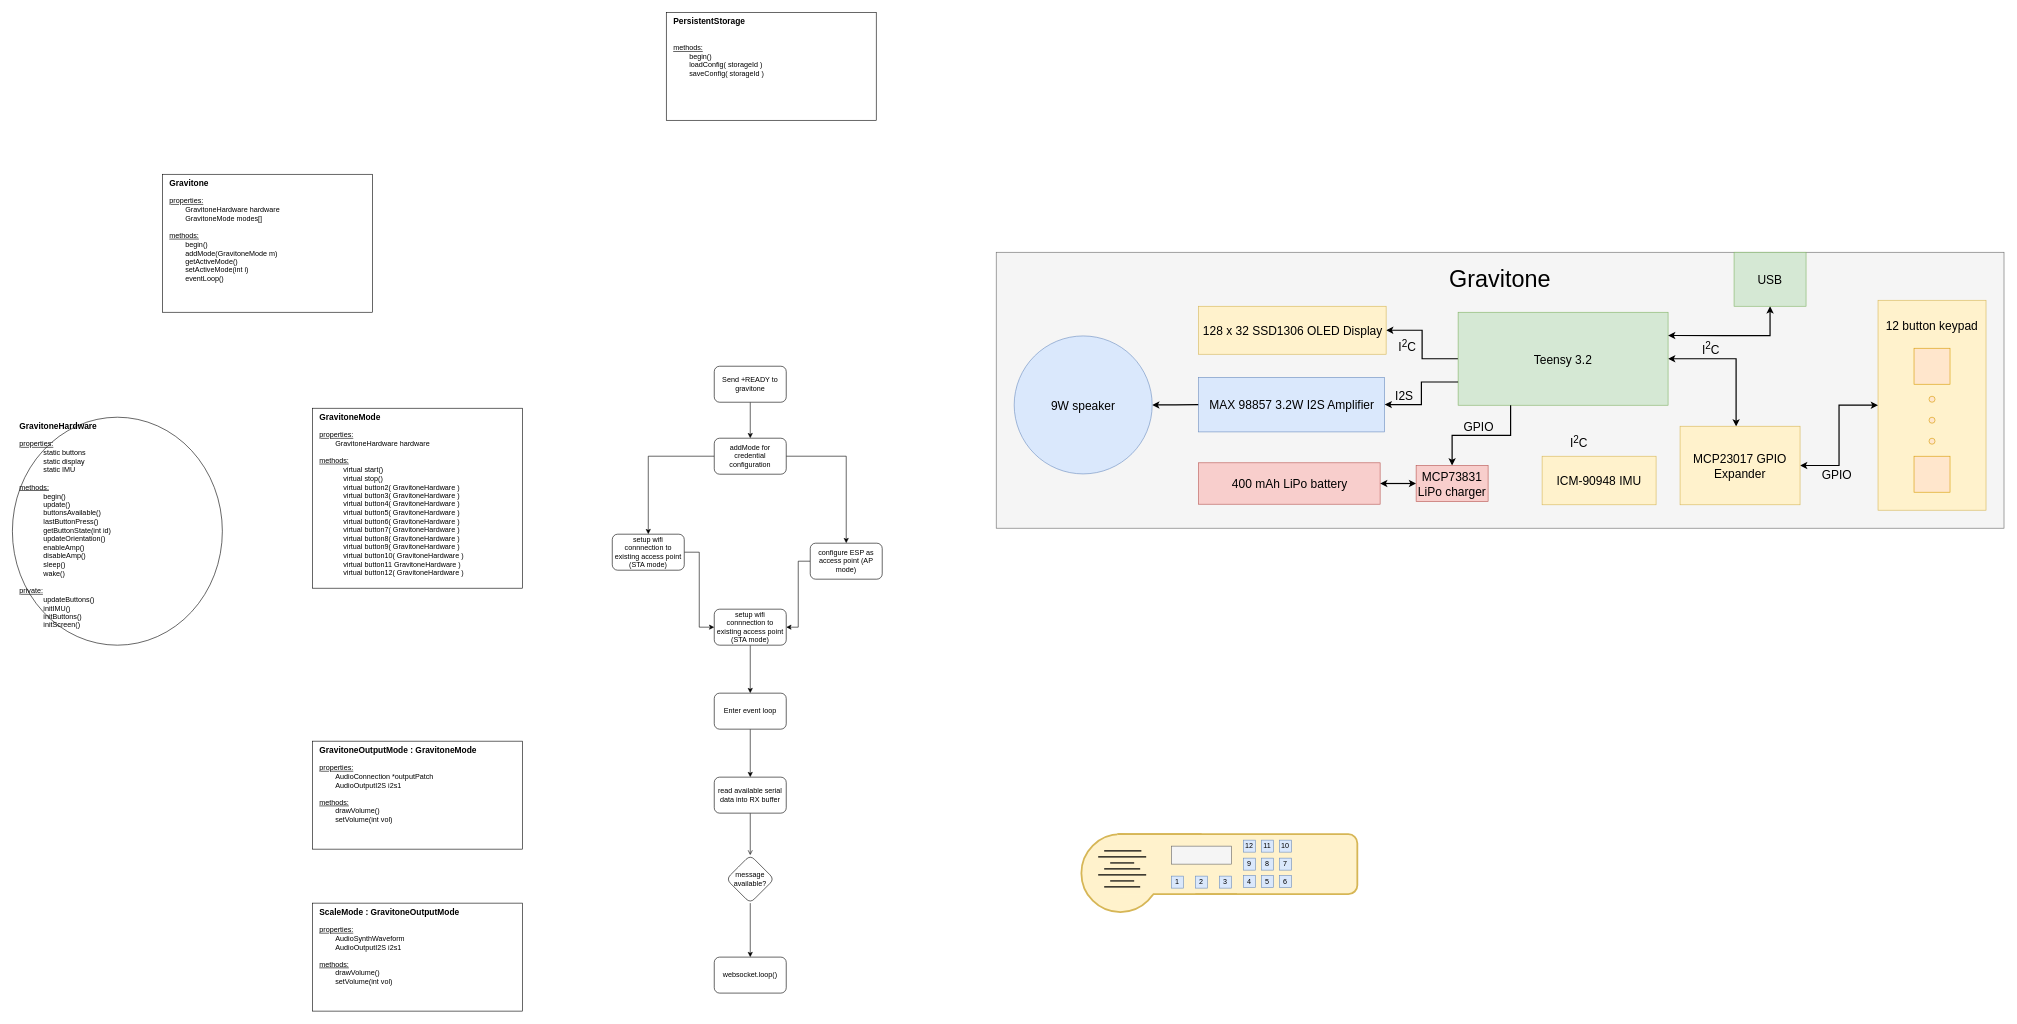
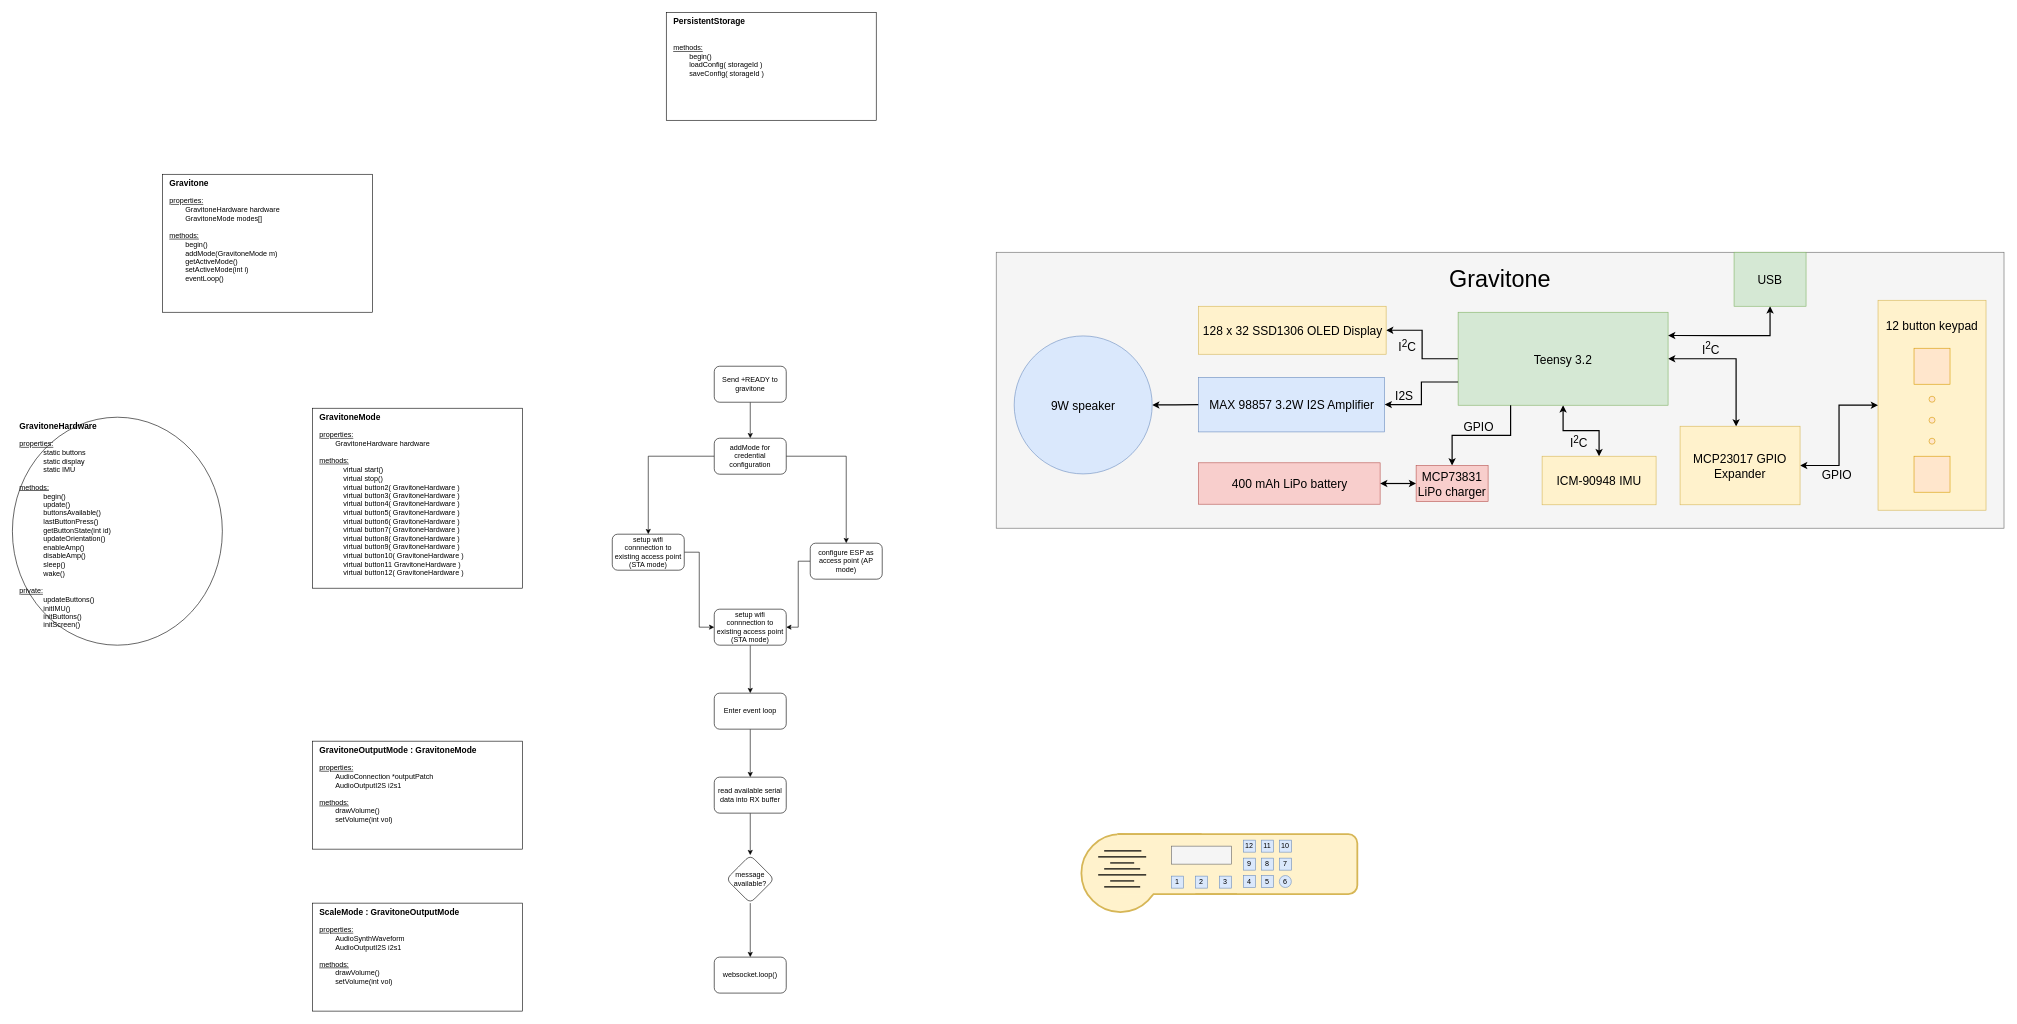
edge "Teensy 3.2" -- "ICM-90948 IMU": added
edge "read available serial data into RX buffer" -> "message available?": arrowhead open -> classic
node "6": shape rectangle -> ellipse
